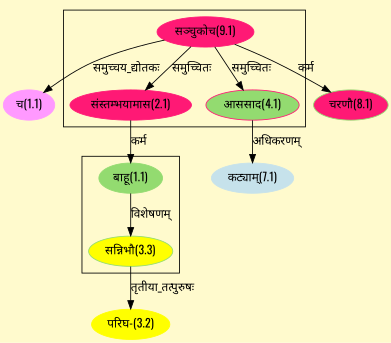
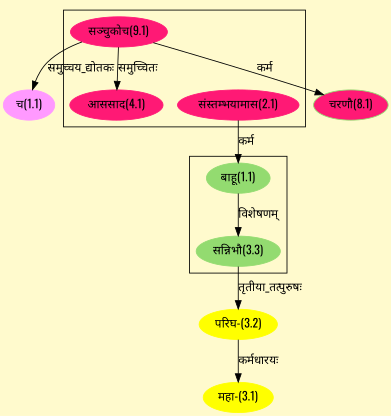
edge "सञ्चुकोच(9.1)" -> "संस्तम्भयामास(2.1)": removed, label "समुच्चितः"
node "आससाद(4.1)": fillcolor #93db70 -> #ff1975
node "कट्याम्(7.1)": removed
node "सन्निभौ(3.3)": fillcolor #ffff00 -> #93db70
node "महा-(3.1)": added
